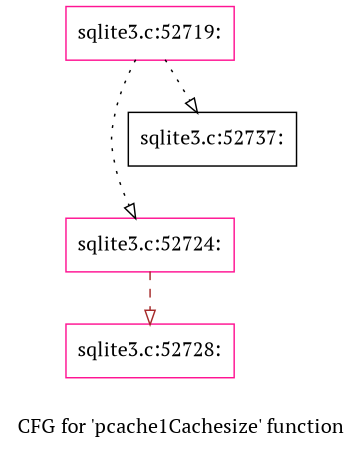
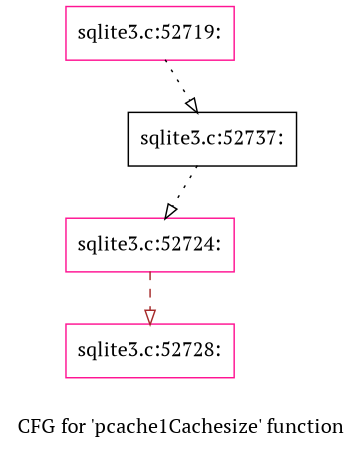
edge "sqlite3.c:52719:" -> "sqlite3.c:52724:": now "sqlite3.c:52737:" -> "sqlite3.c:52724:"
